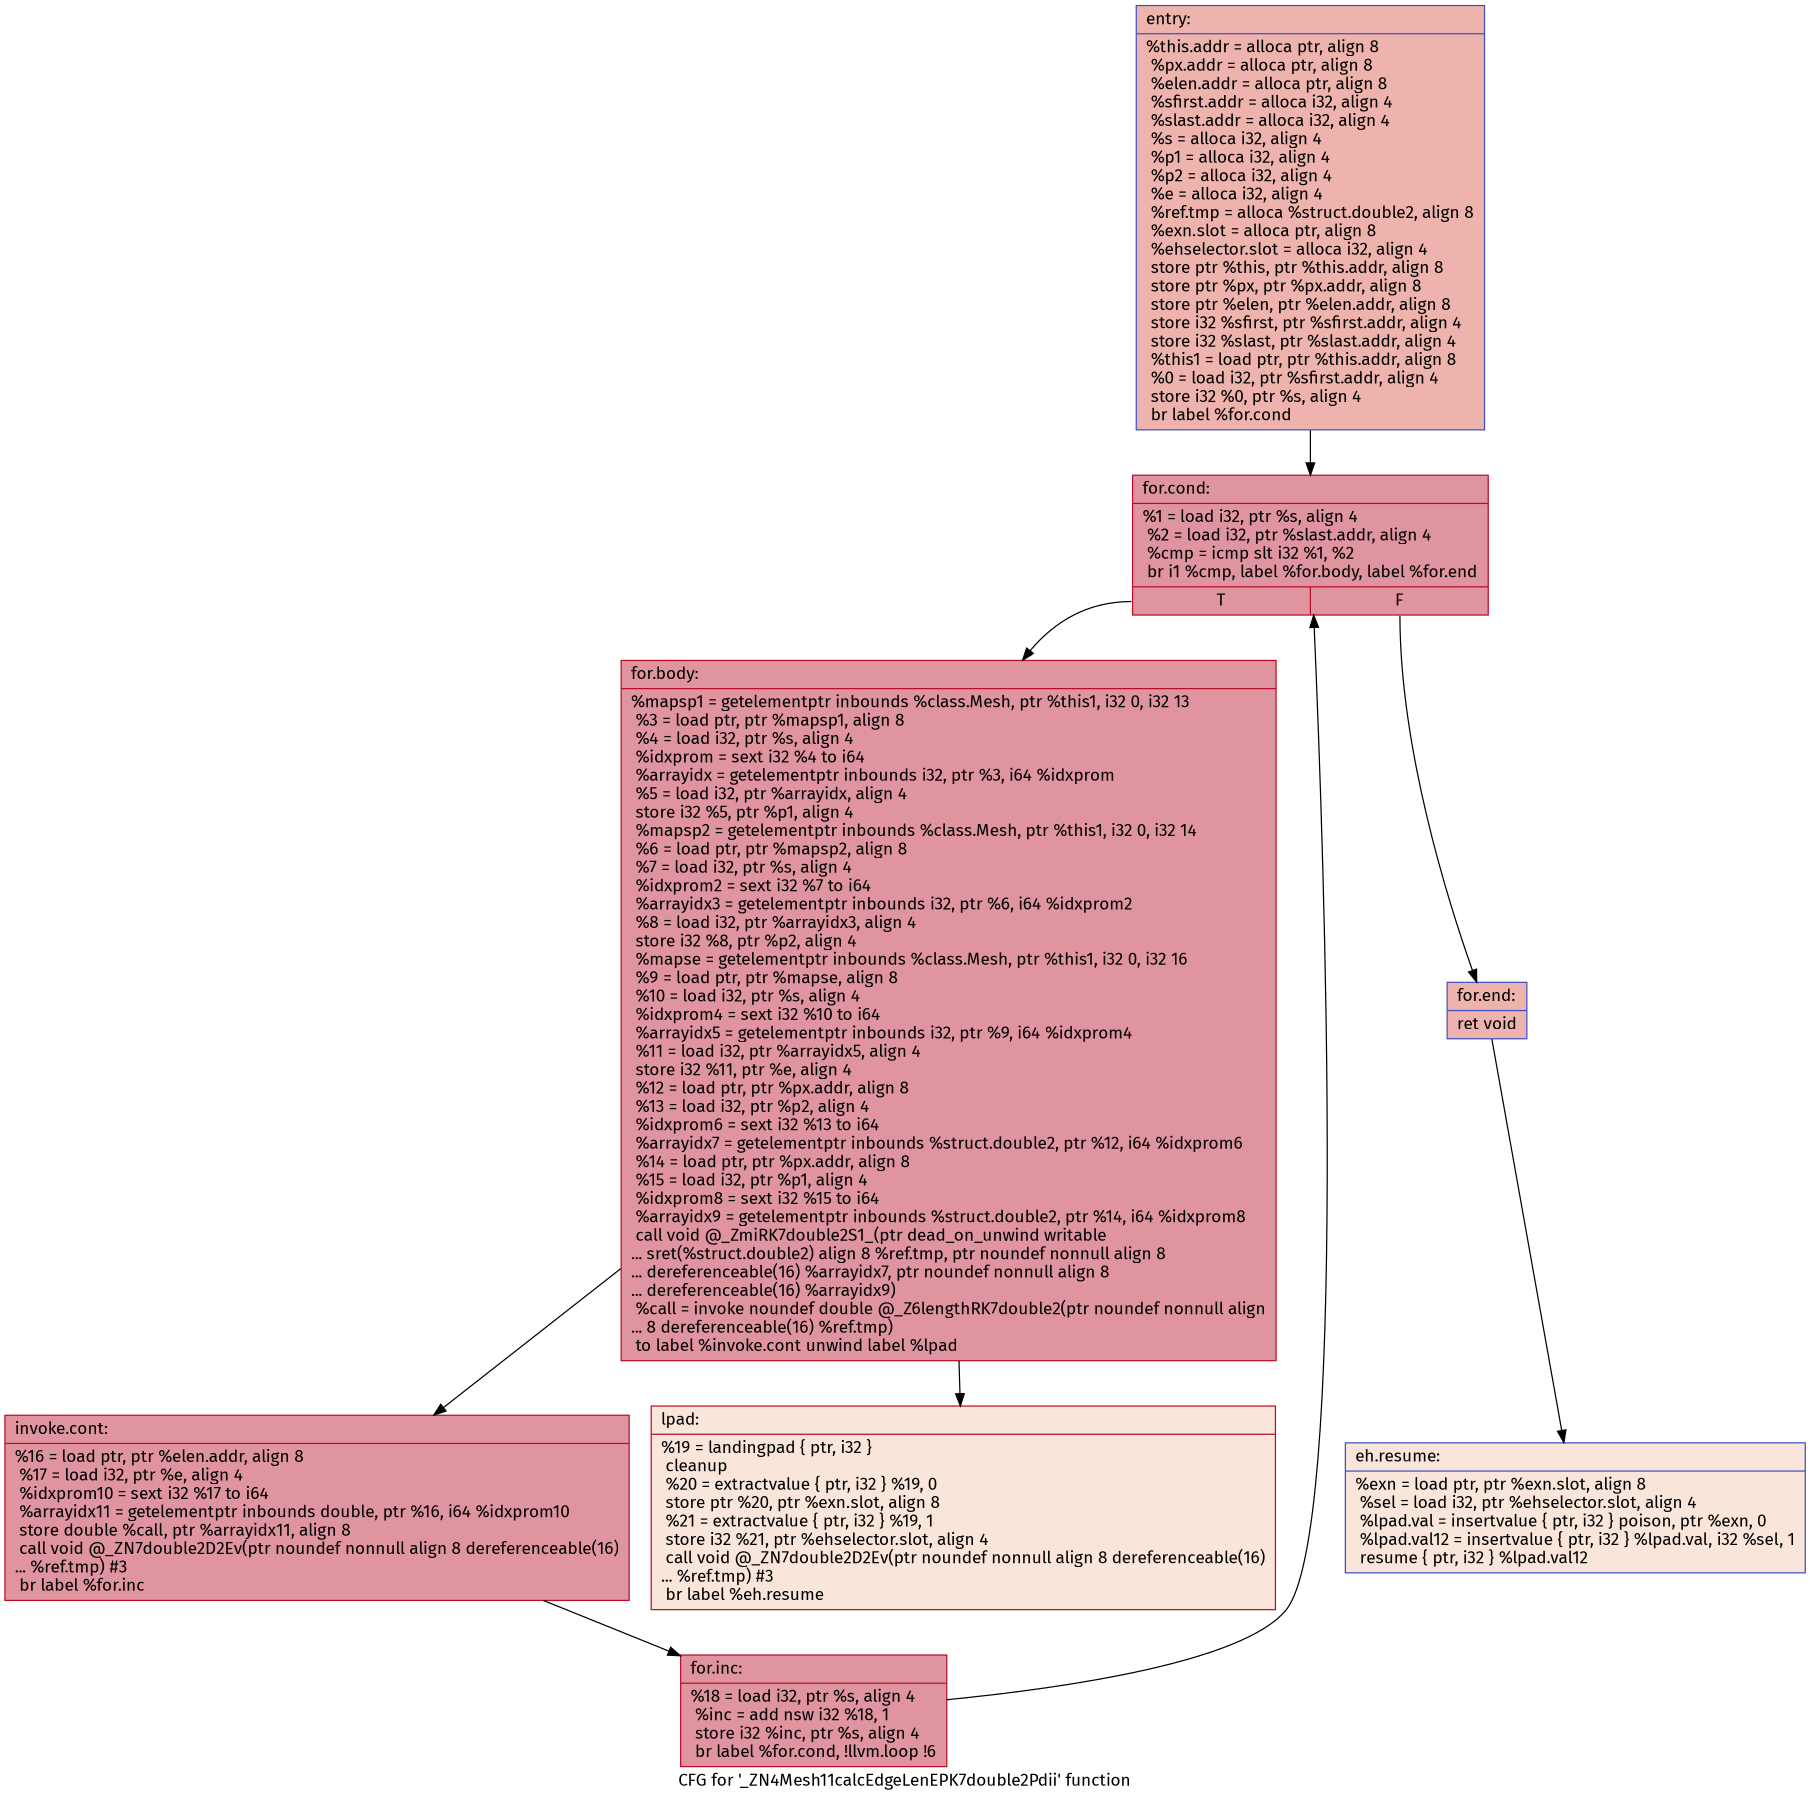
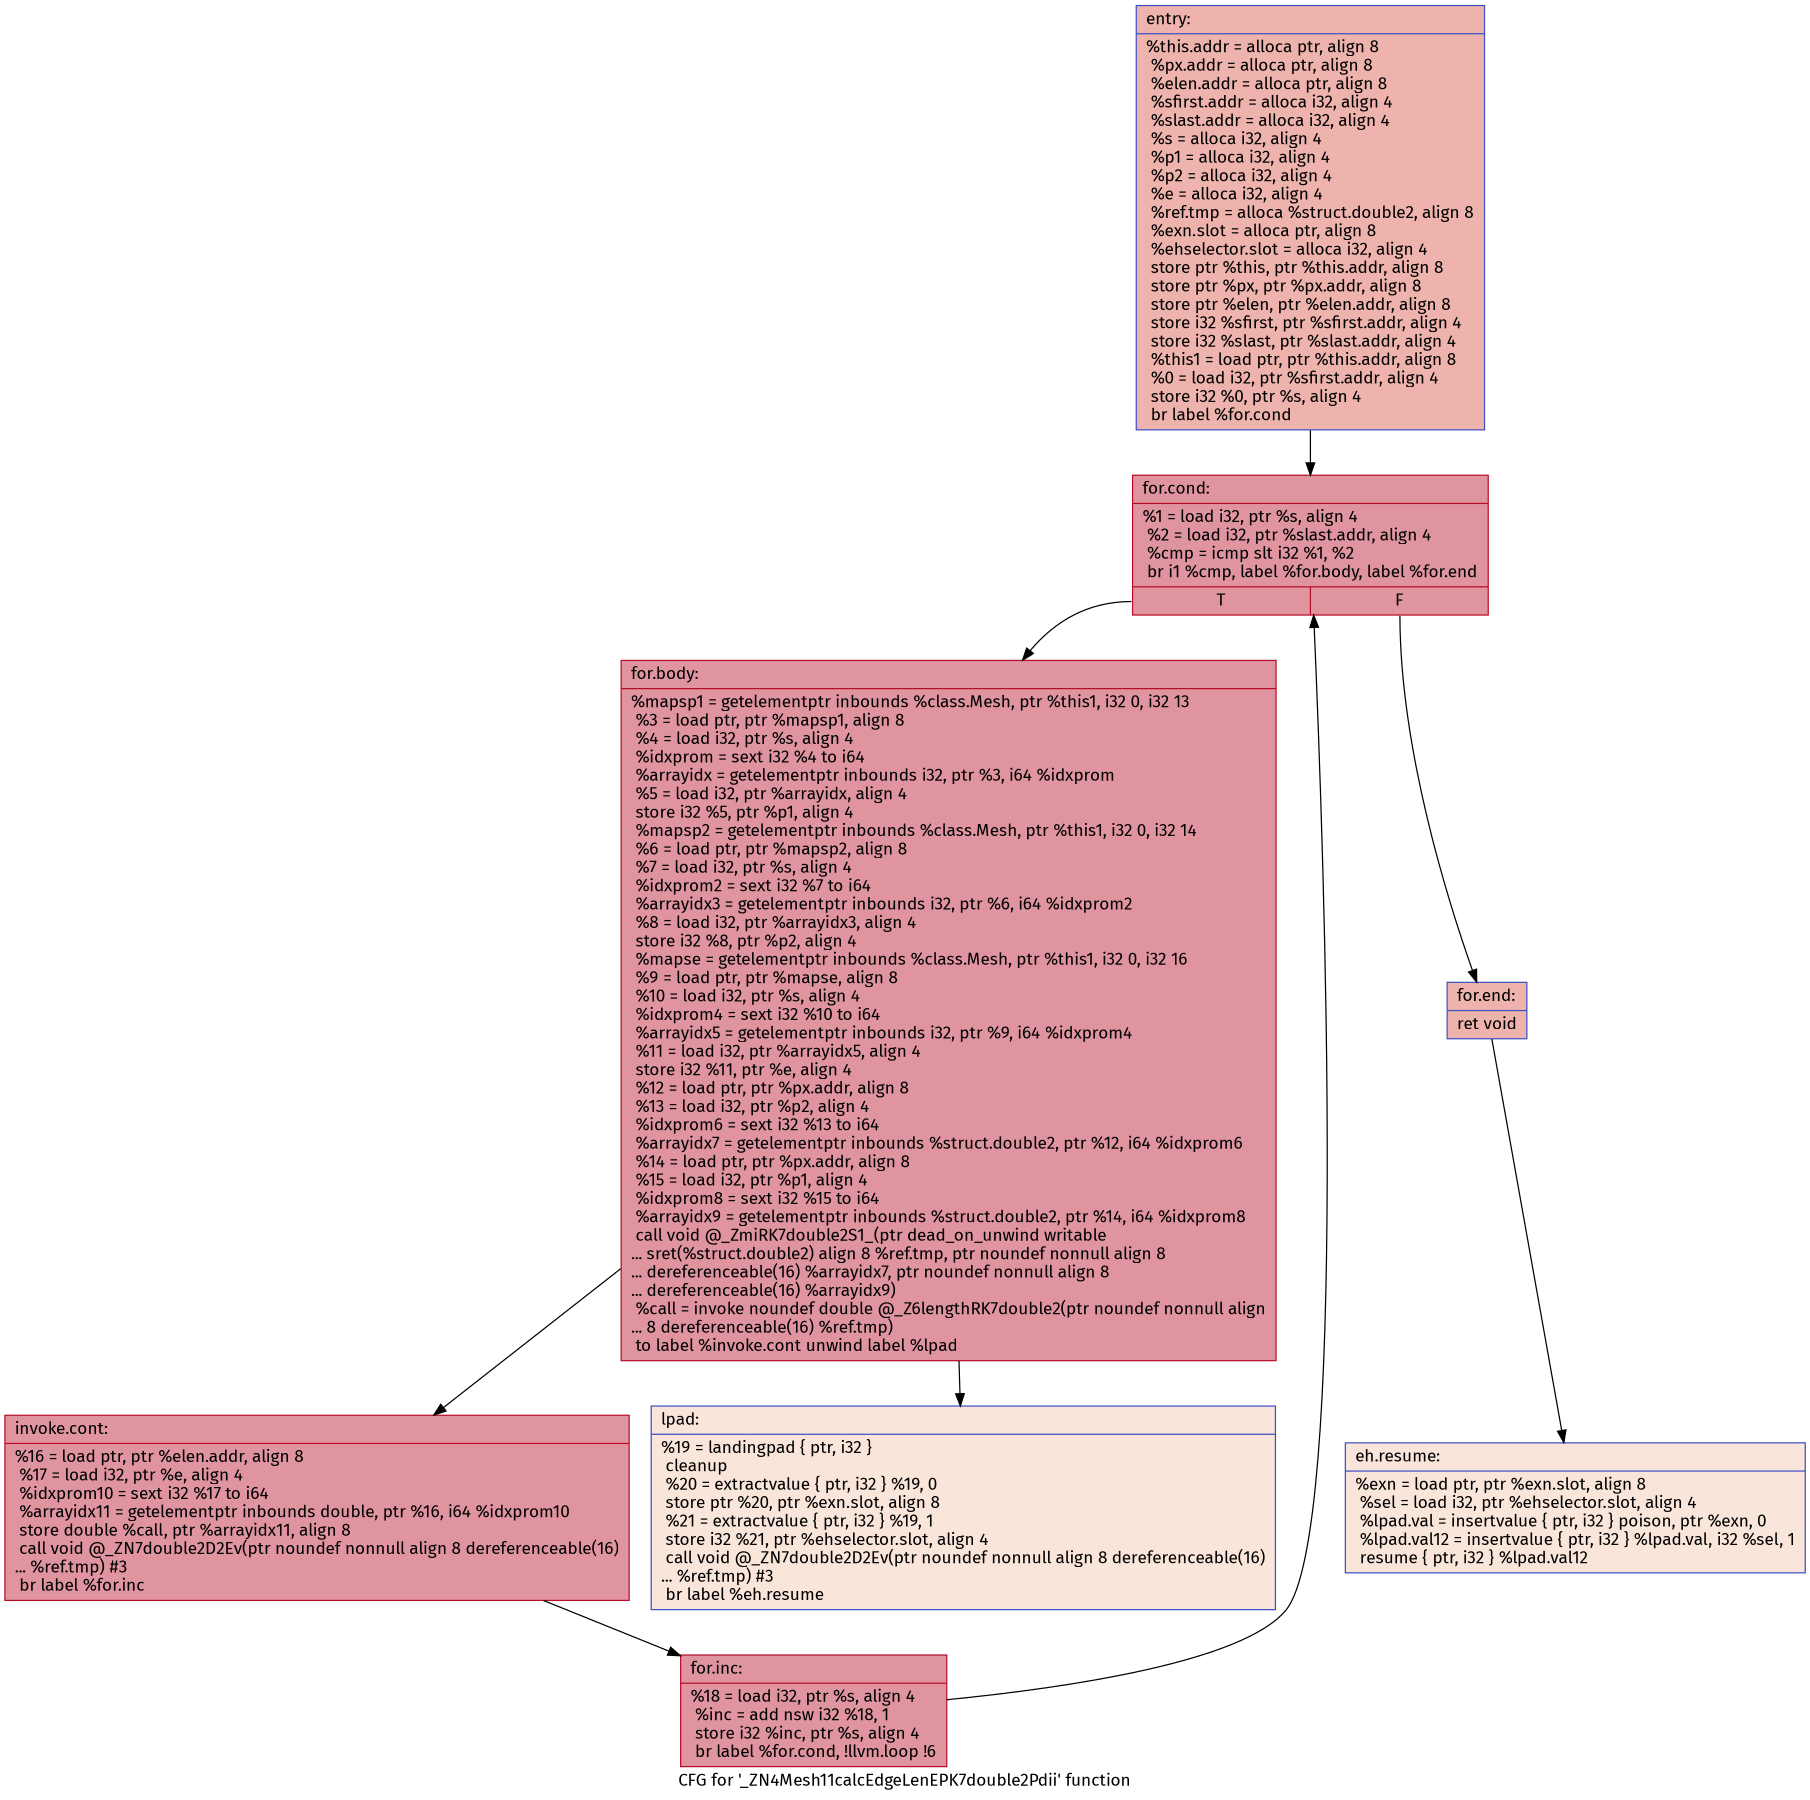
node "lpad:": color #b70d28ff -> #3d50c3ff
